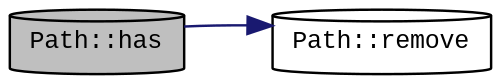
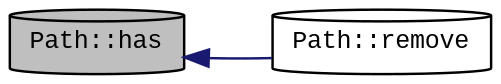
edge "Path::has" -> "Path::remove": reversed
